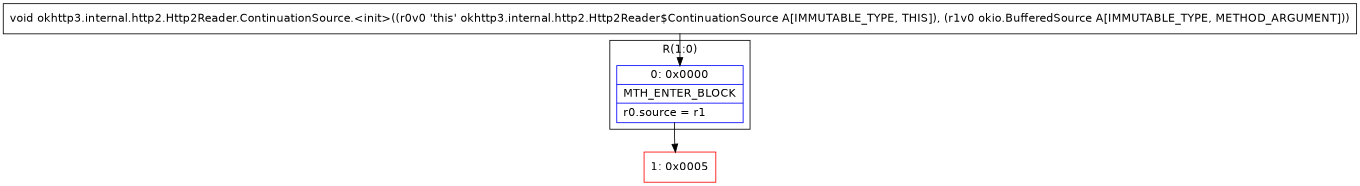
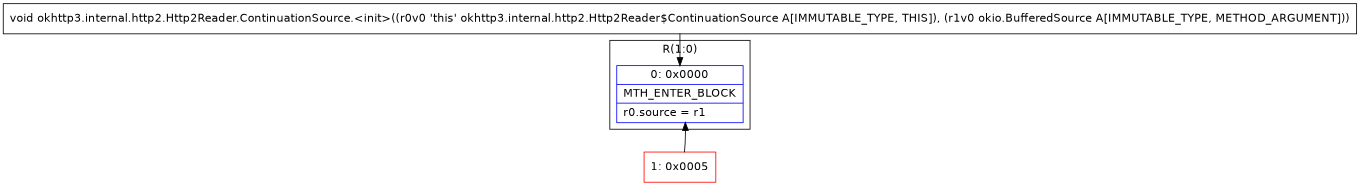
edge "0: 0x0000" -> "1: 0x0005": reversed
